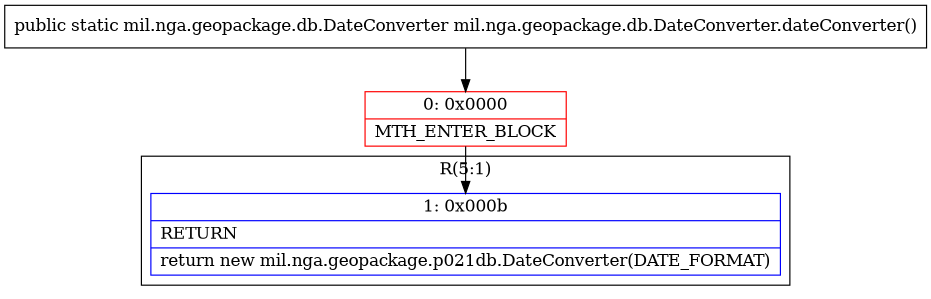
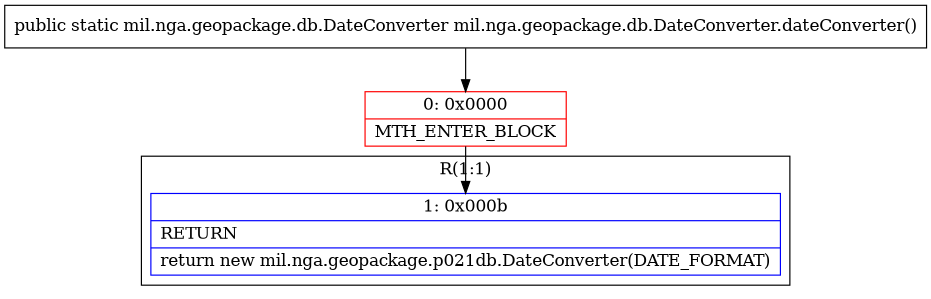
cluster "R(5:1)": label "R(5:1)" -> "R(1:1)"
